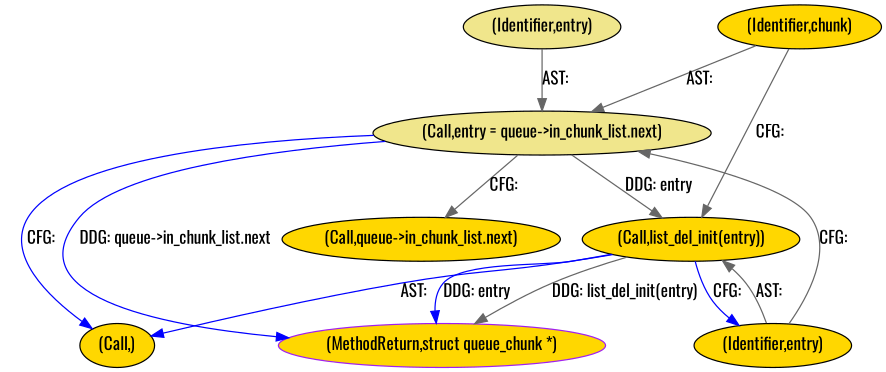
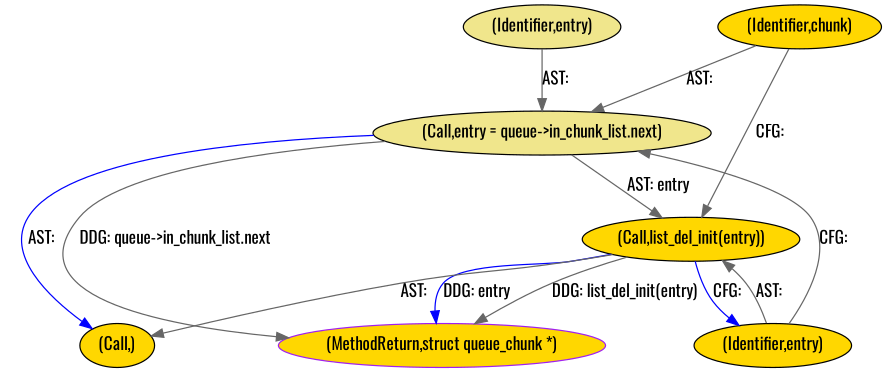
edge "(Call,entry = queue->in_chunk_list.next)" -> "(Call,list_del_init(entry))": label "DDG: entry" -> "AST: entry"
edge "(Call,entry = queue->in_chunk_list.next)" -> "(MethodReturn,struct queue_chunk *)": color blue -> gray40
edge "(Call,entry = queue->in_chunk_list.next)" -> "(Call,)": label "CFG: " -> "AST: "
node "(Call,queue->in_chunk_list.next)": removed
edge "(Call,list_del_init(entry))" -> "(Call,)": color blue -> gray40
